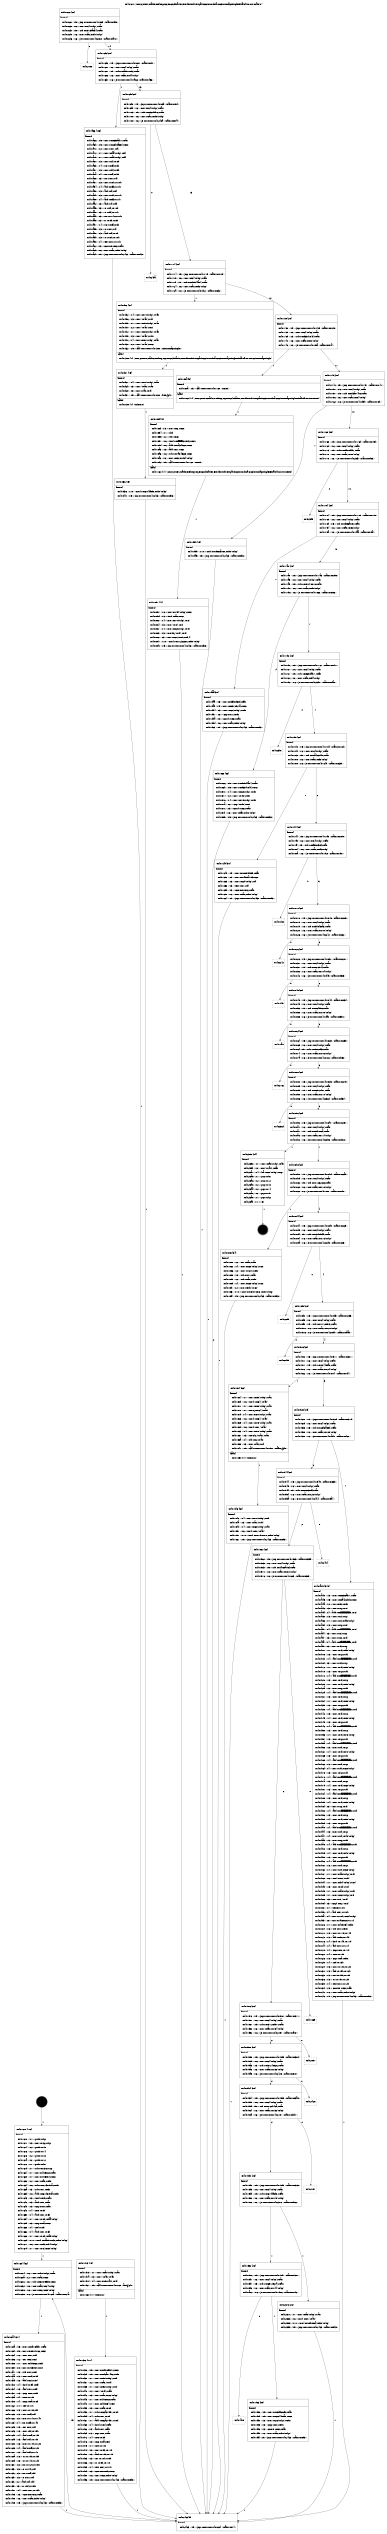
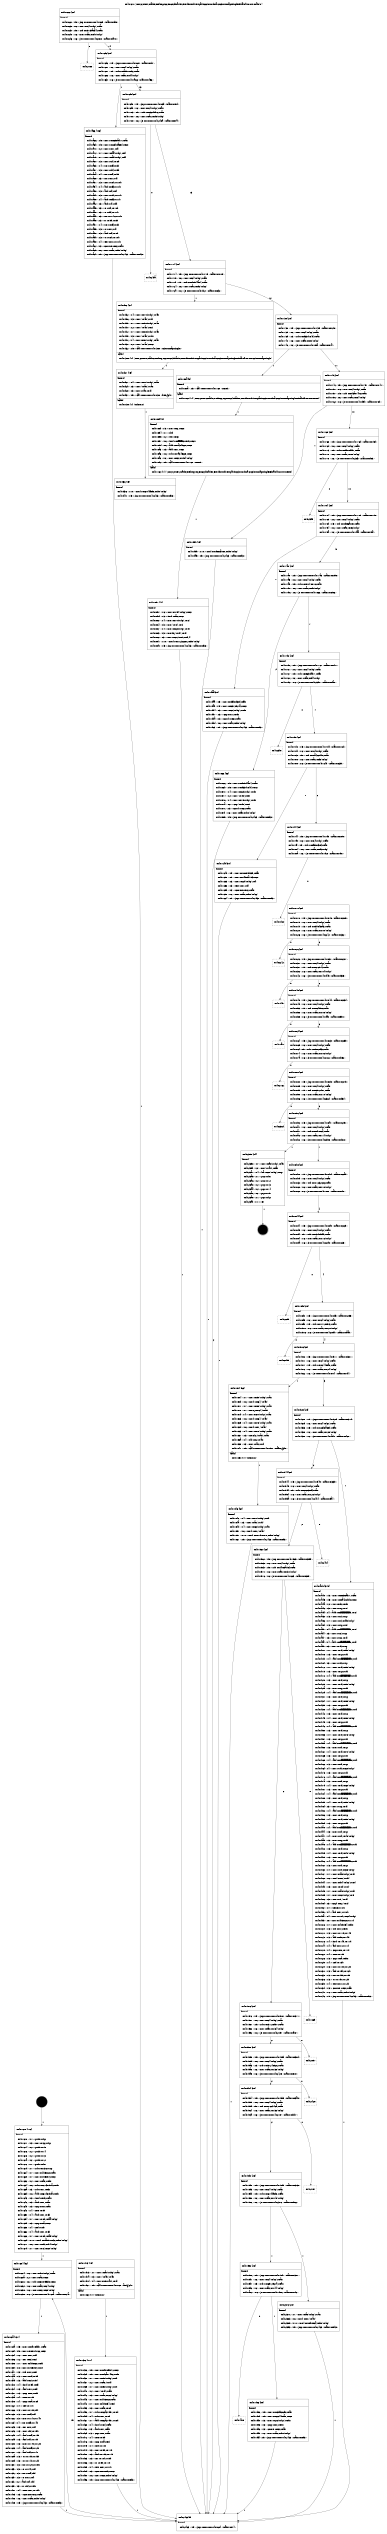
edge "0x4017f4 [28]" -> "0x401810 [28]": removed, label "6"
edge "0x401864 [28]" -> "0x401880 [28]": removed, label "6"
node "0x401ee0 [34]": removed
edge "0x401f36 [15]" -> "0x4024c3 [5]": removed, label "1"
